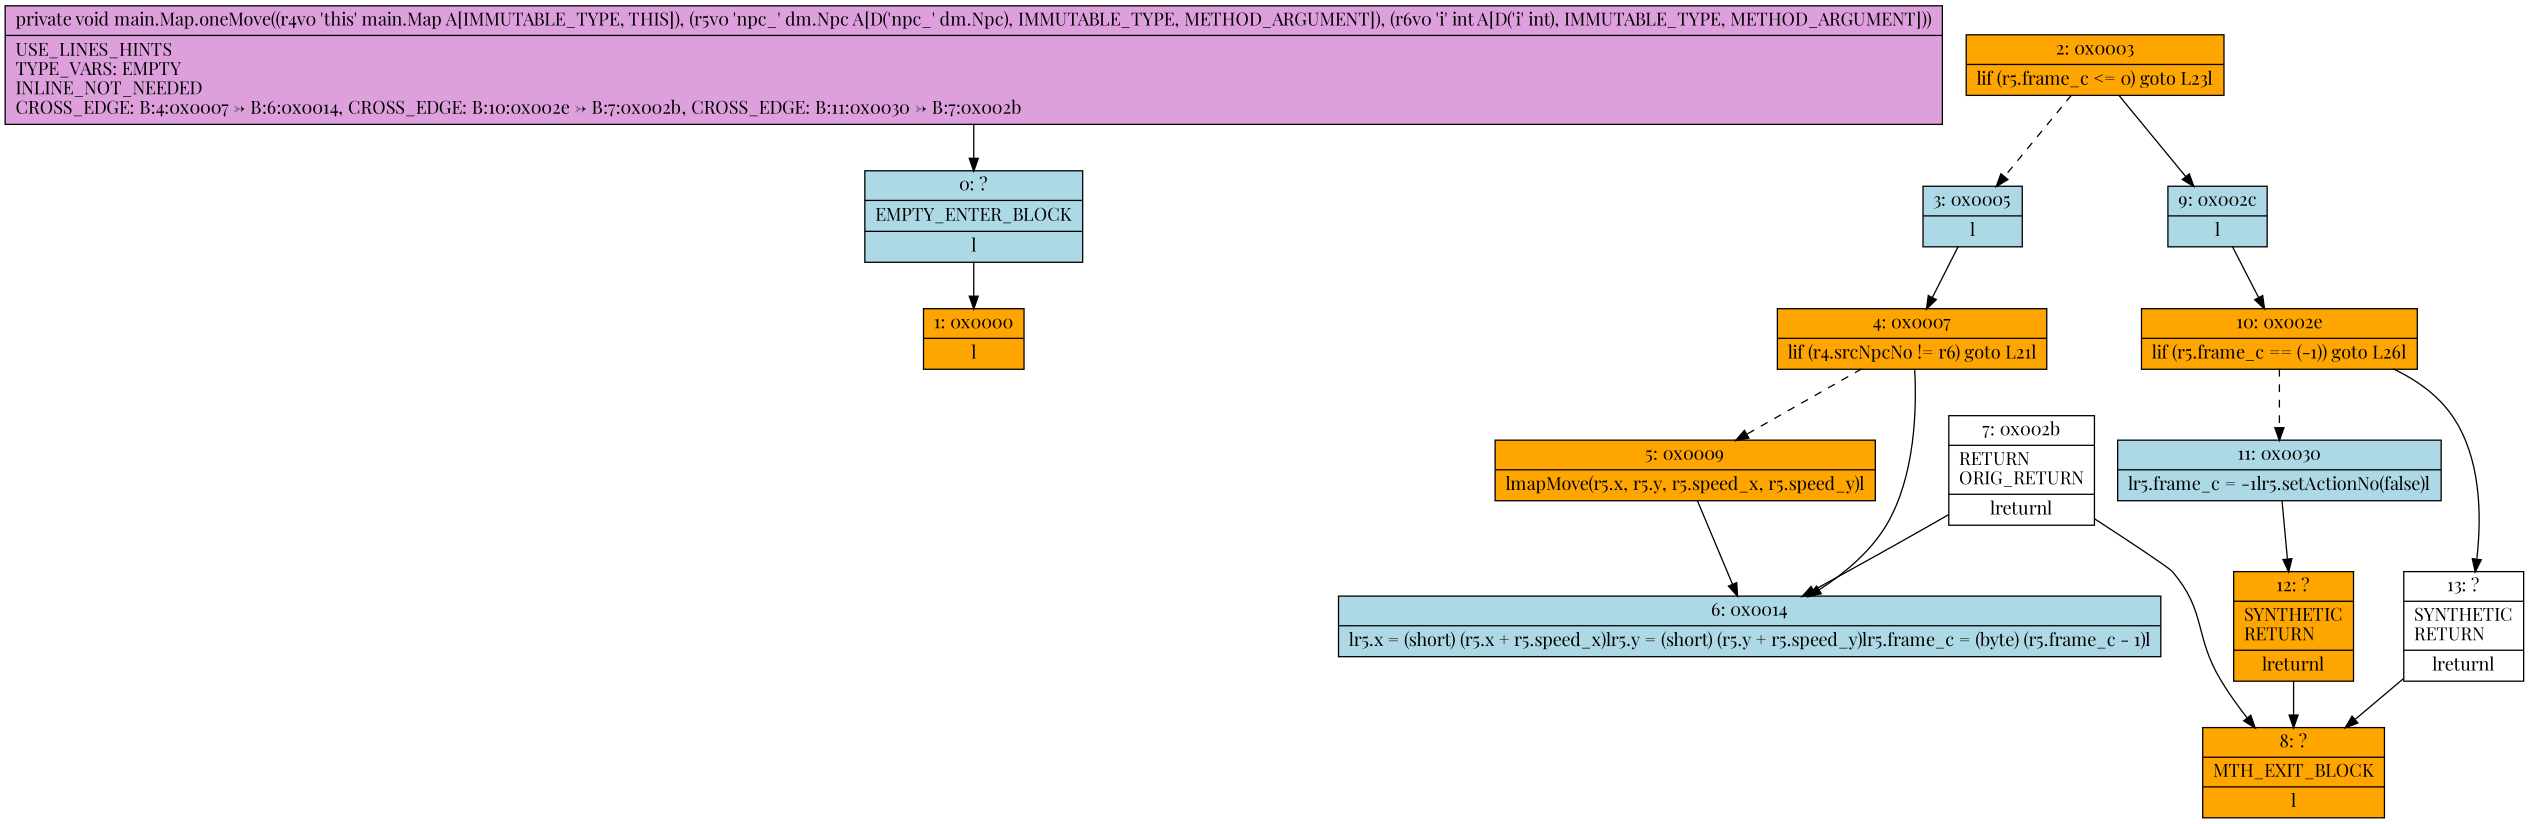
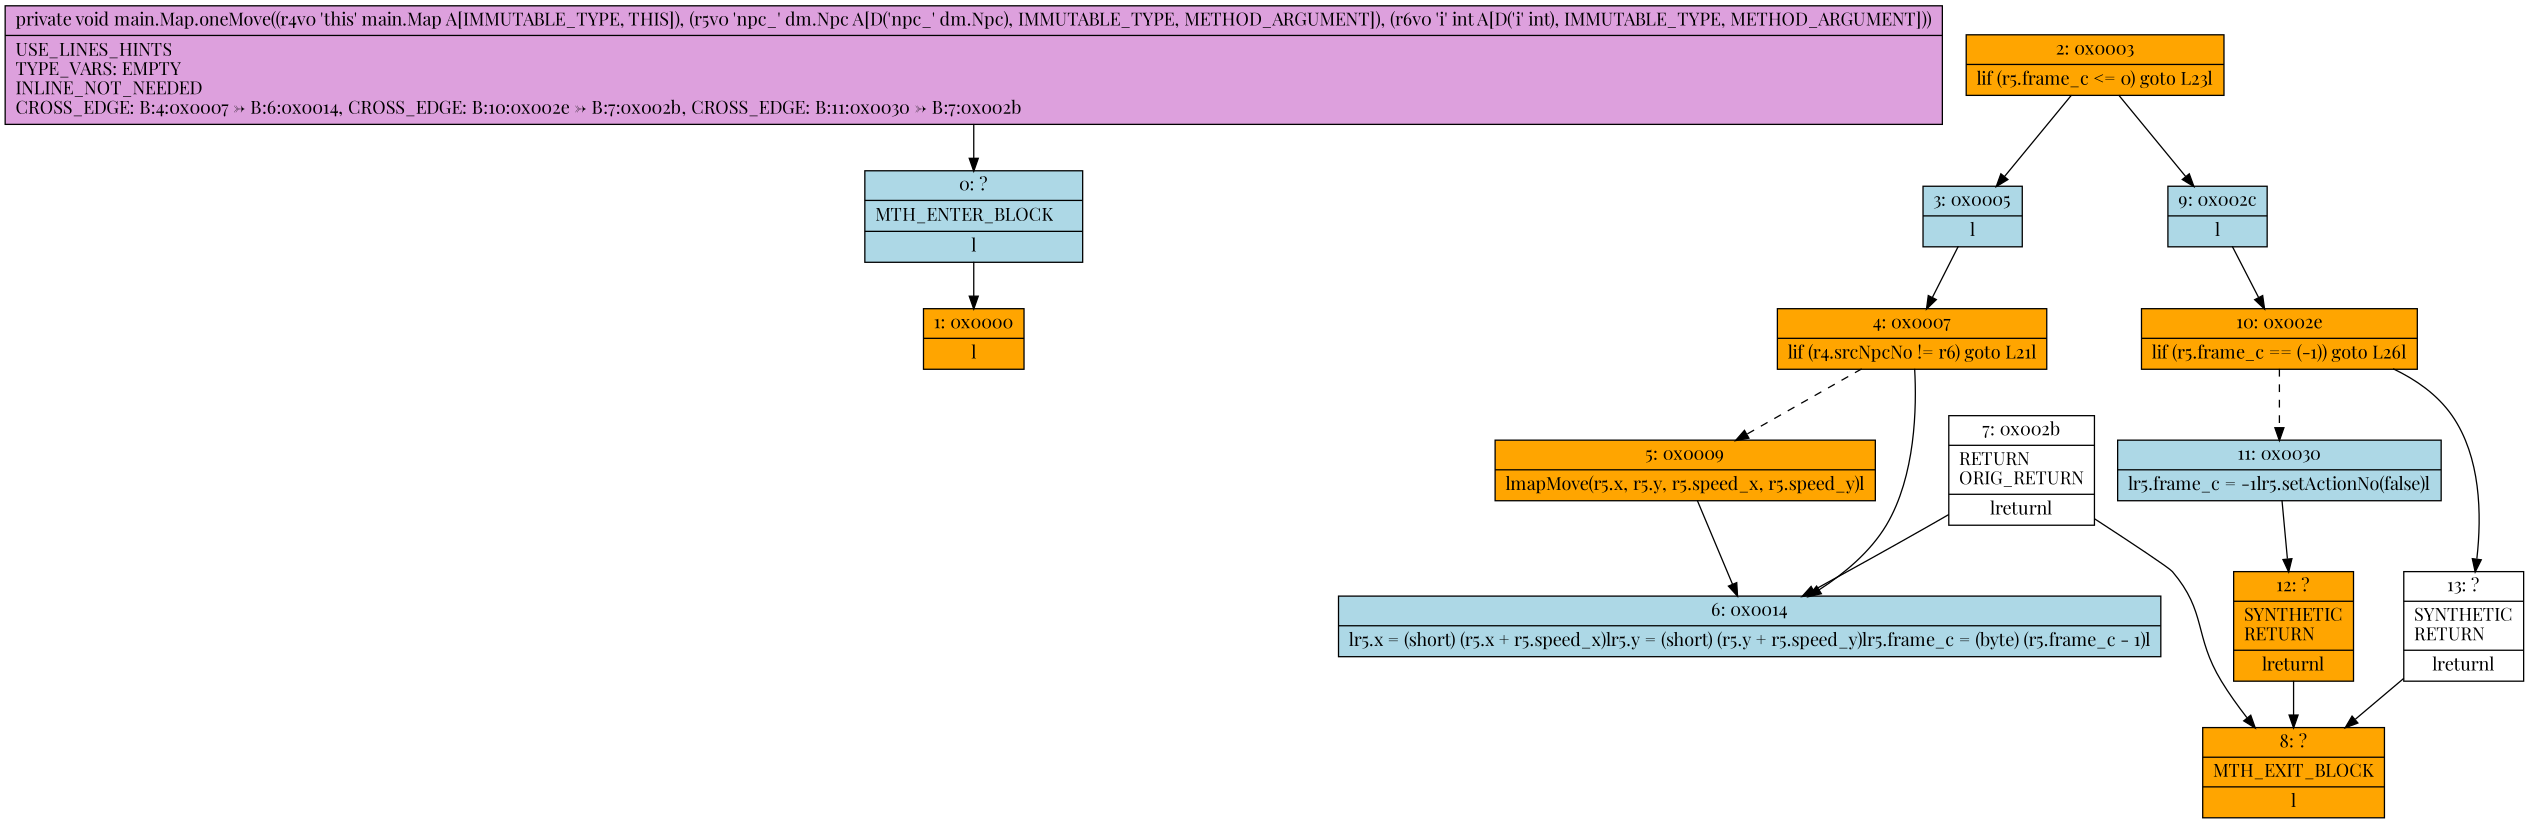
edge "2: 0x0003" -> "3: 0x0005": style dashed -> solid
node "0: ?": text "EMPTY_ENTER_BLOCK" -> "MTH_ENTER_BLOCK"
